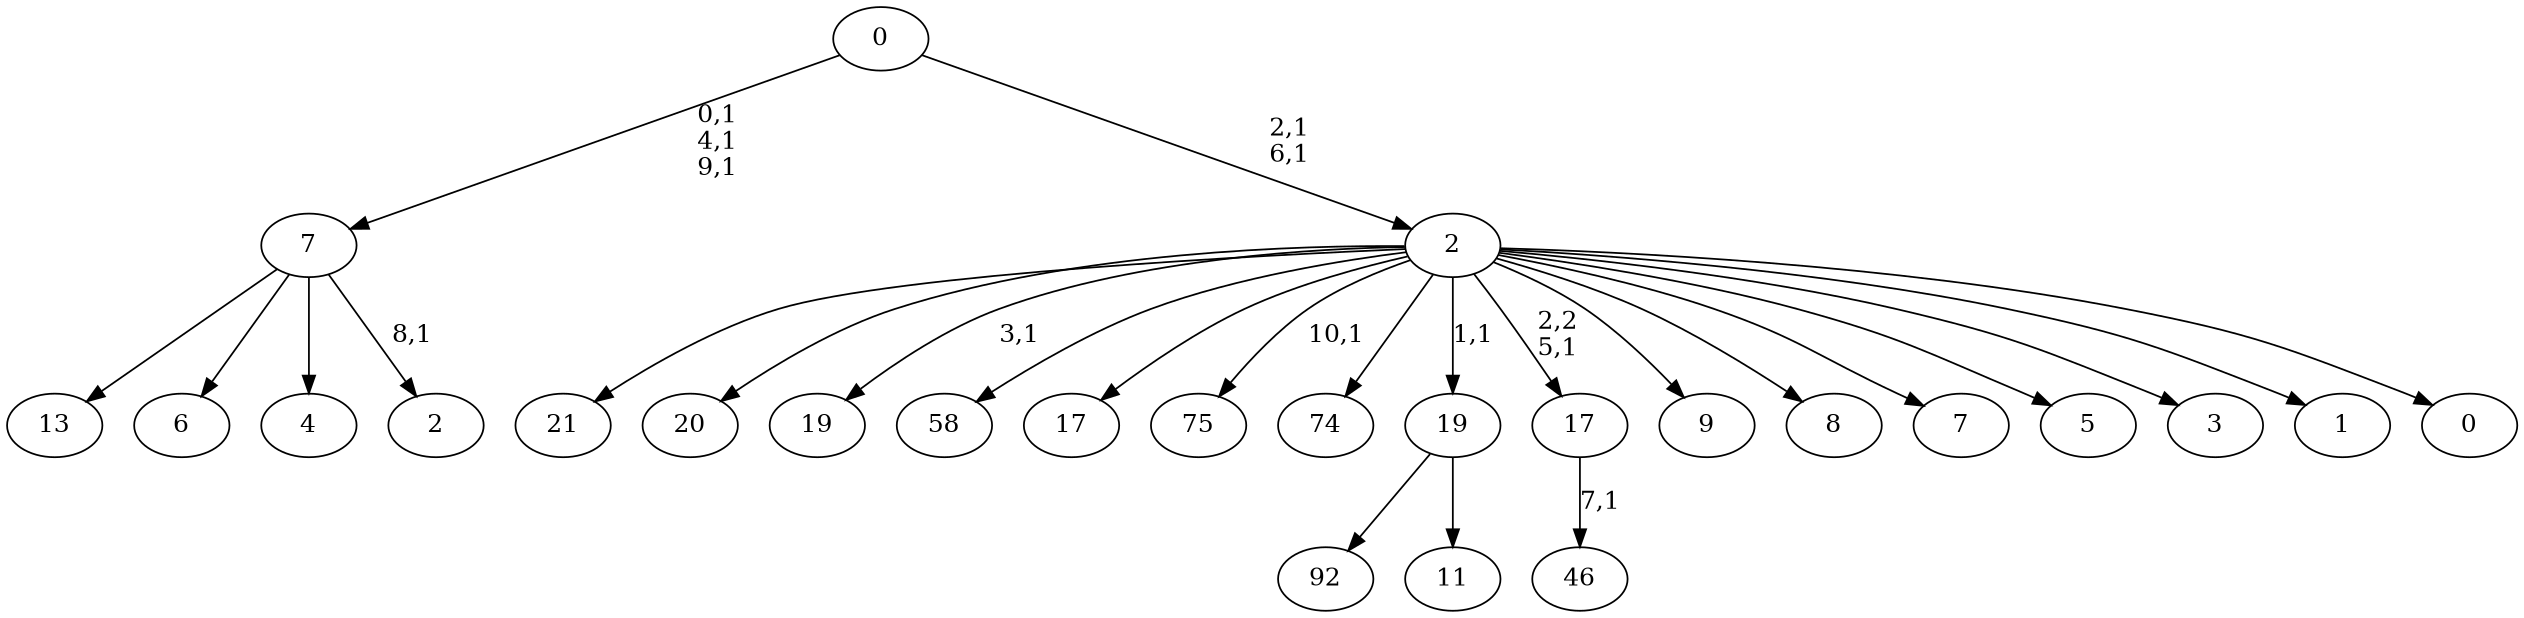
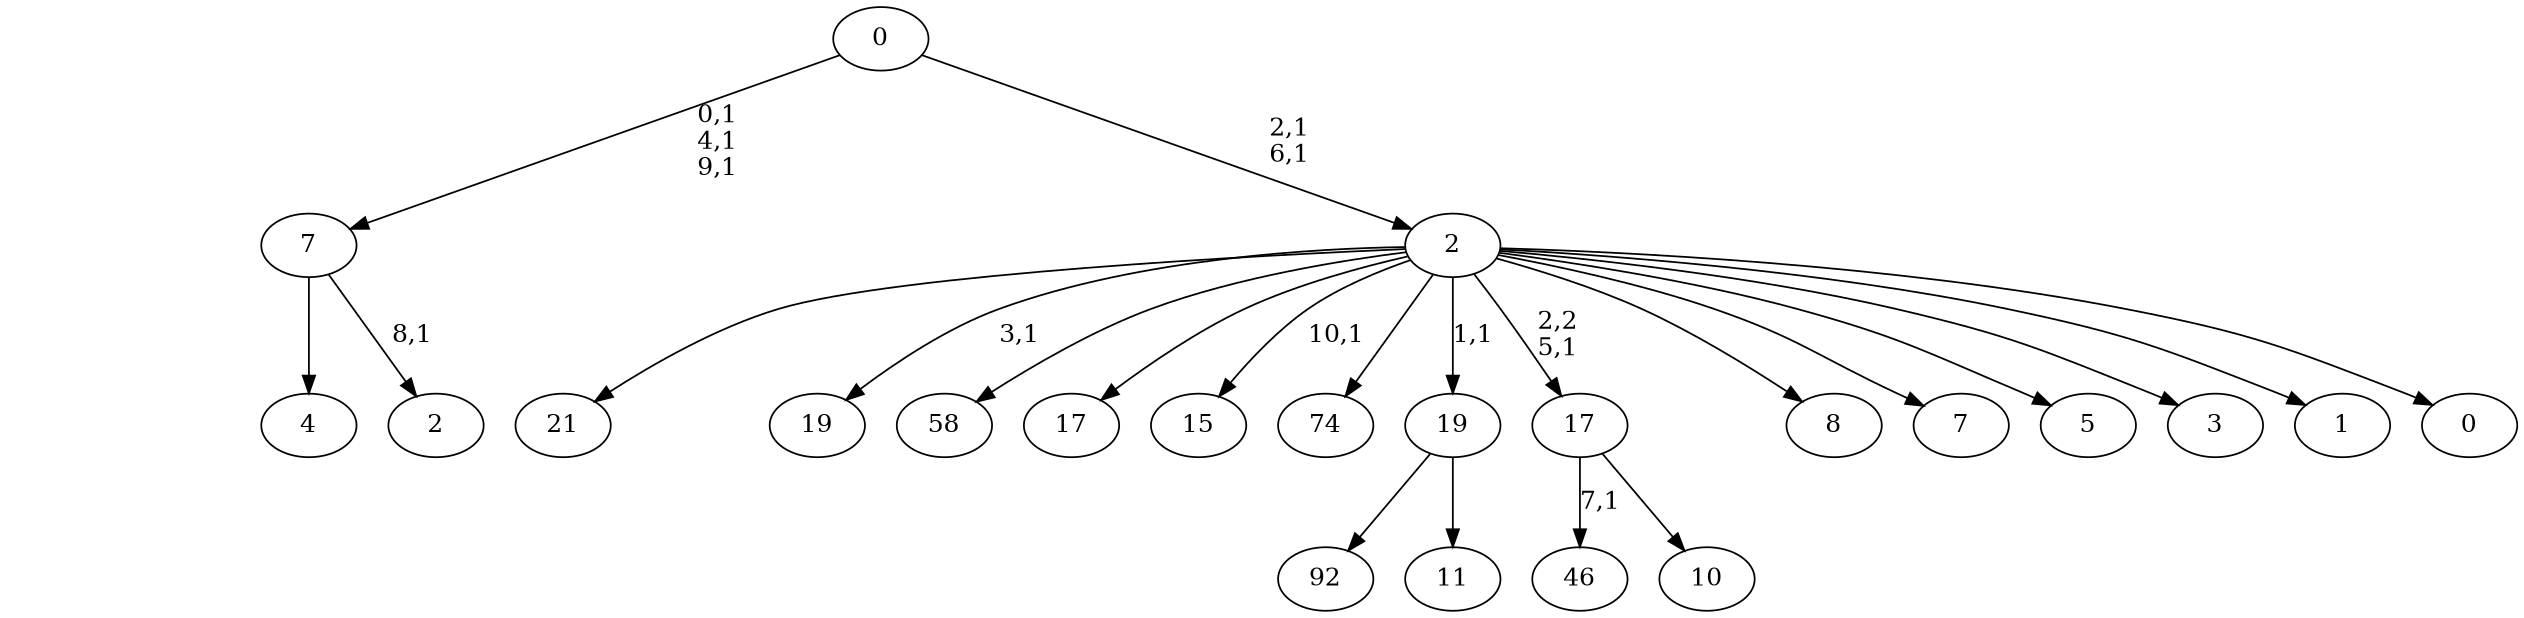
node "13": removed
node "6": removed
node "20": removed
node "75": label "75" -> "15"
node "9": removed
node "10": added
